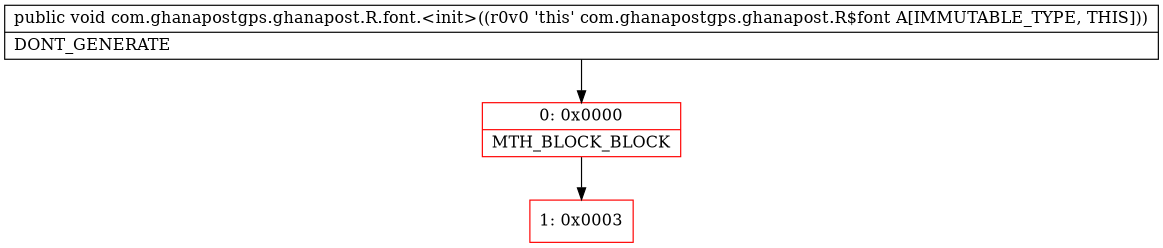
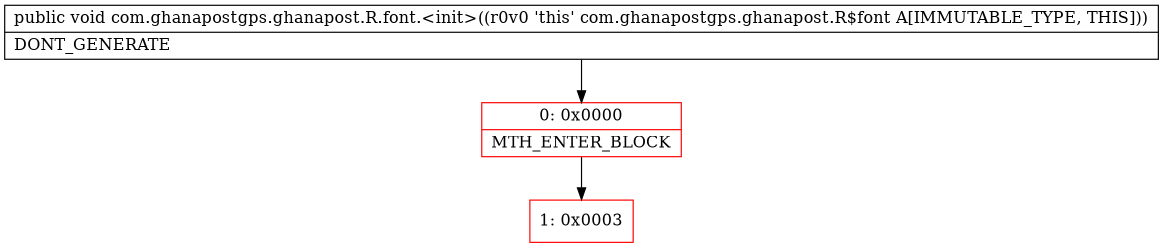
node "0: 0x0000": text "MTH_BLOCK_BLOCK" -> "MTH_ENTER_BLOCK"
